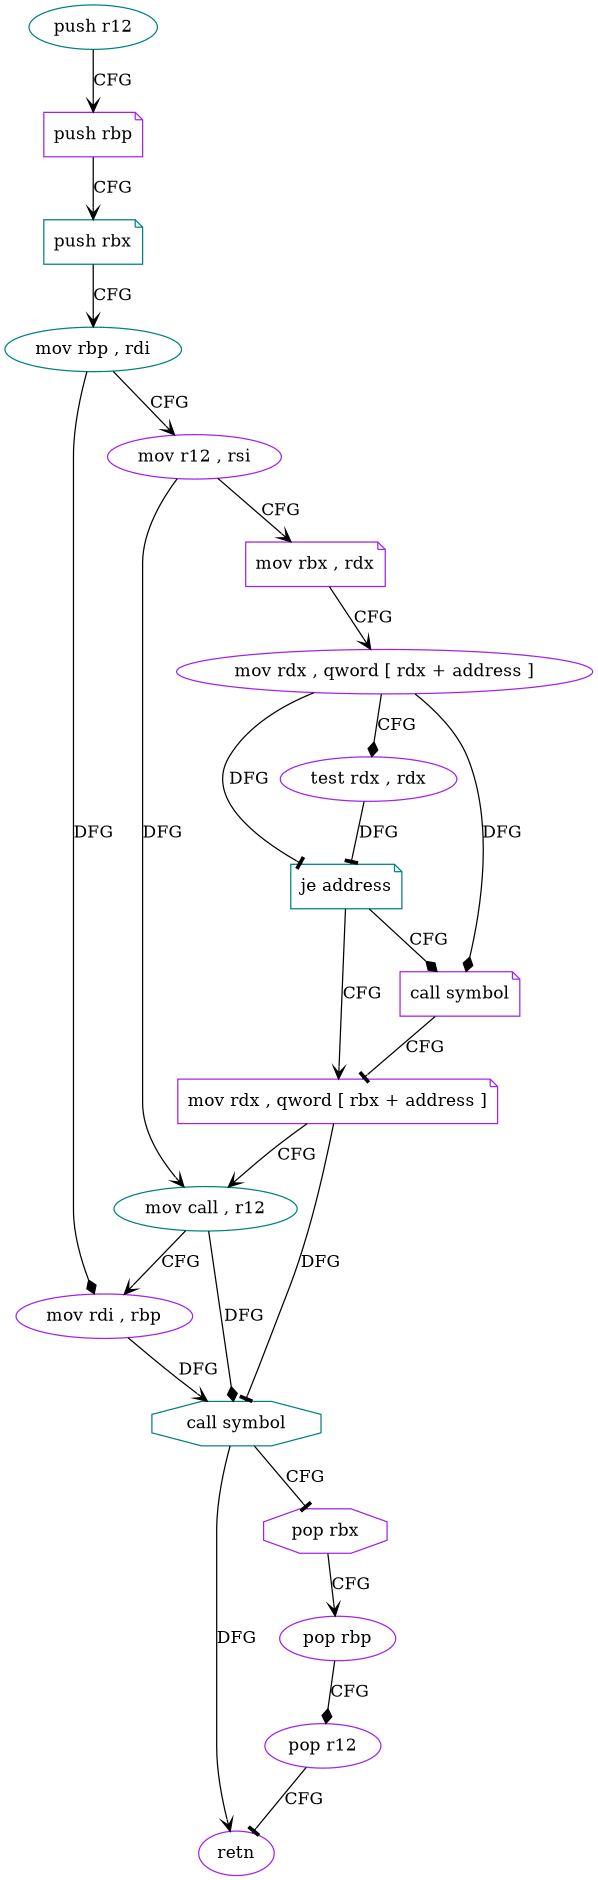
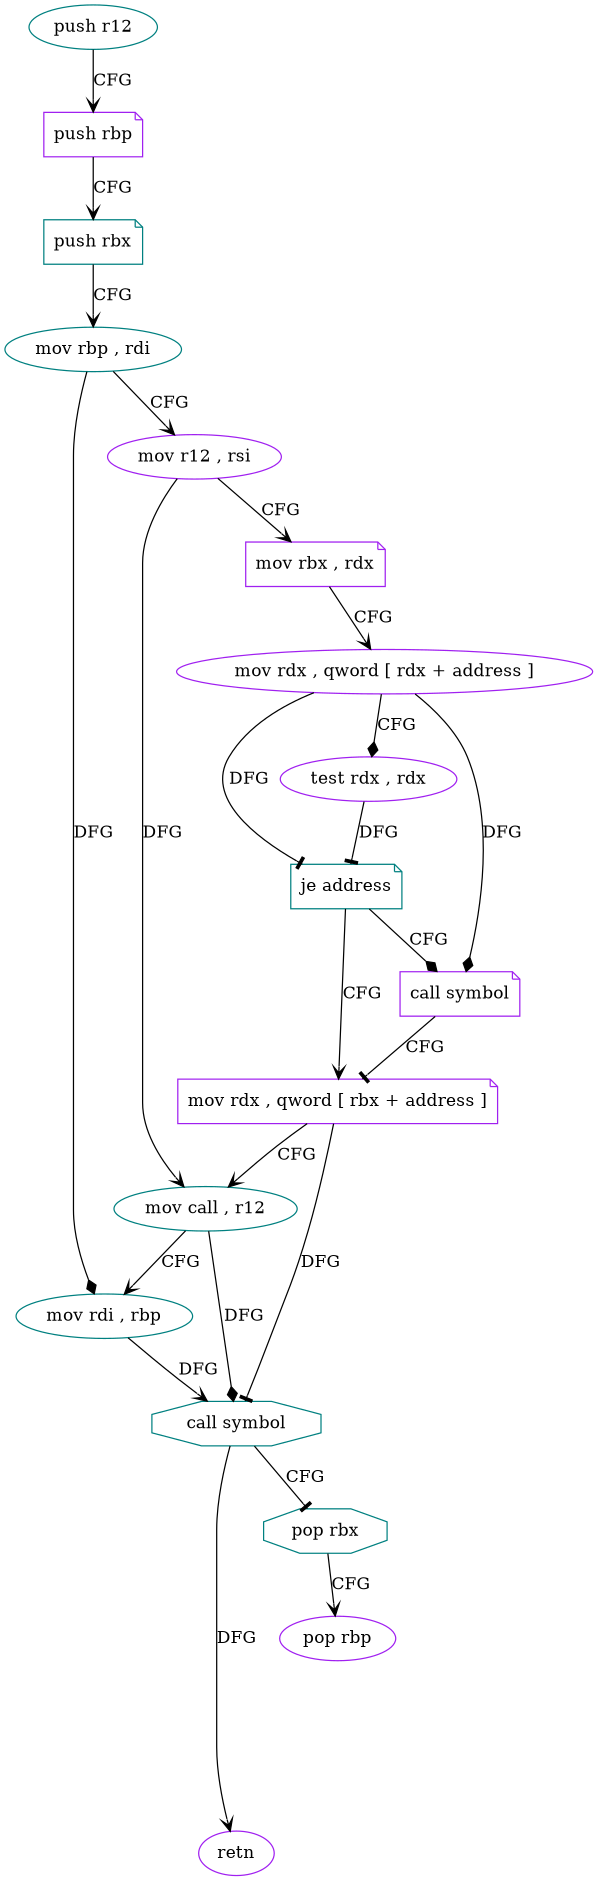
node "mov rdi , rbp": color purple -> teal
node "pop rbx": color purple -> teal
node "pop r12": removed
